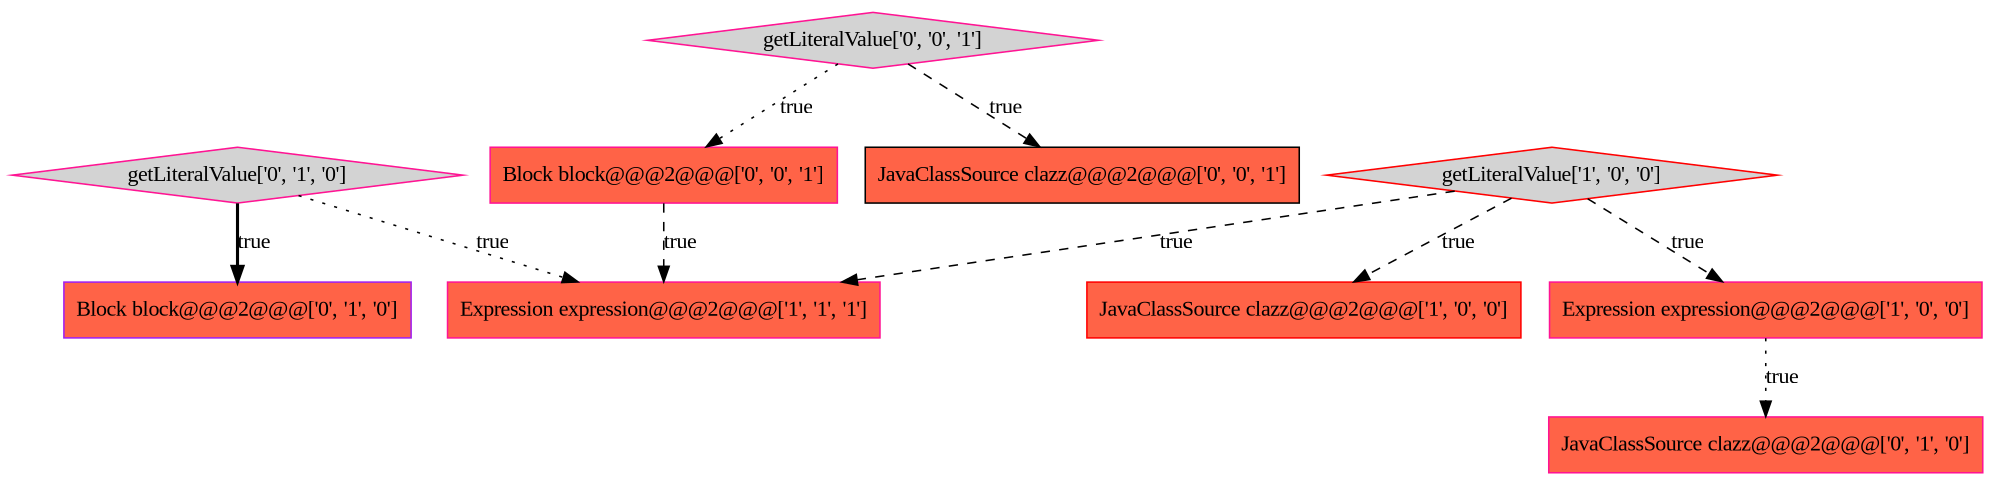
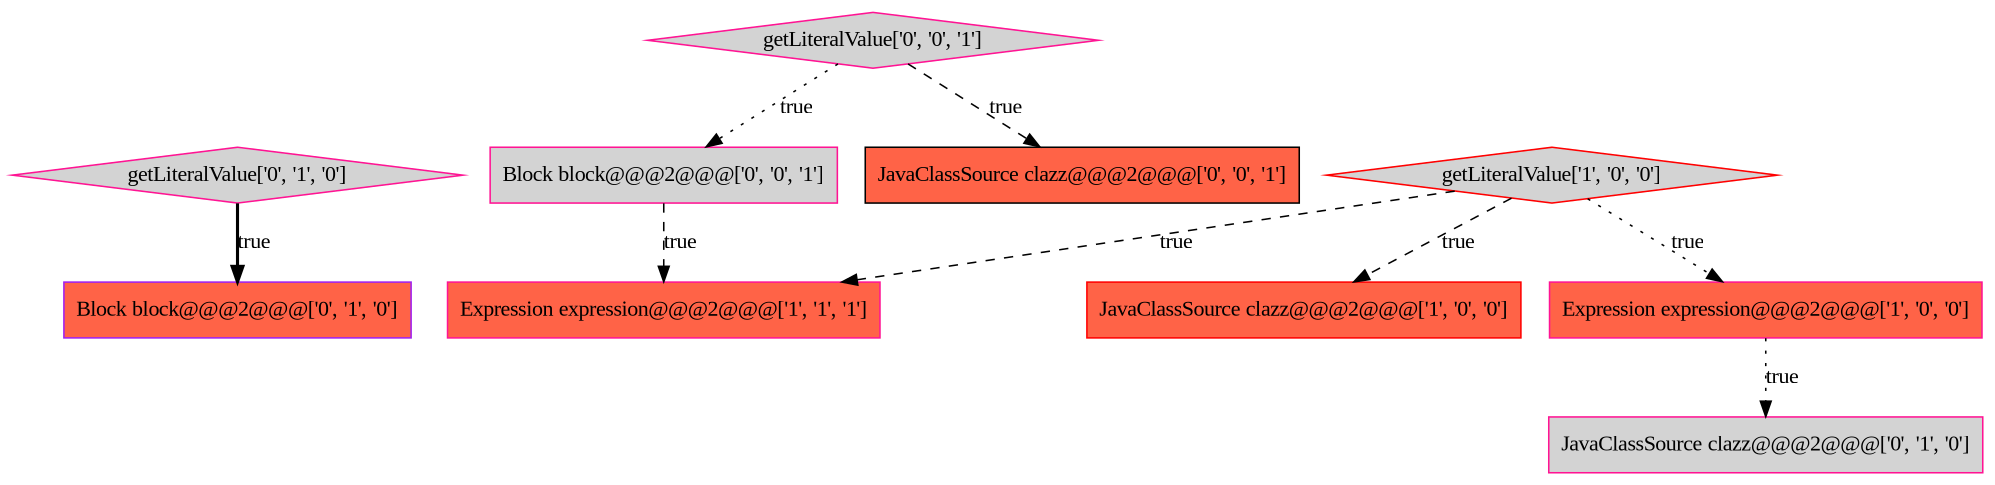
node "Block block@@@2@@@['0', '0', '1']": fillcolor tomato -> lightgray
edge "getLiteralValue['0', '1', '0']" -> "Expression expression@@@2@@@['1', '1', '1']": removed, label "true"
edge "getLiteralValue['1', '0', '0']" -> "Expression expression@@@2@@@['1', '0', '0']": style dashed -> dotted
node "JavaClassSource clazz@@@2@@@['0', '1', '0']": fillcolor tomato -> lightgray
